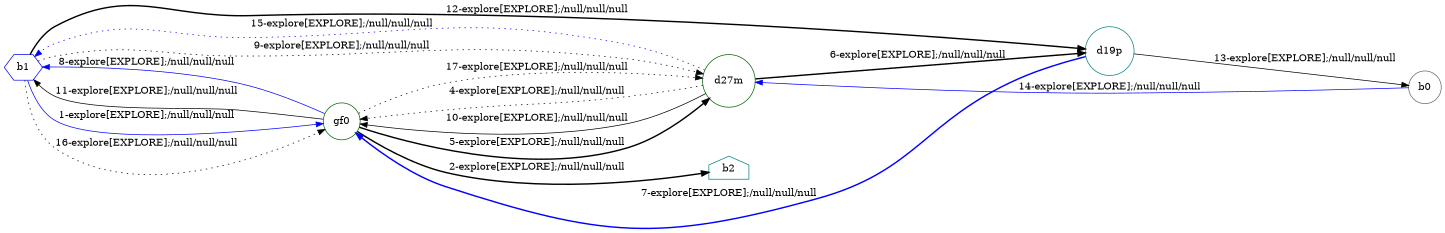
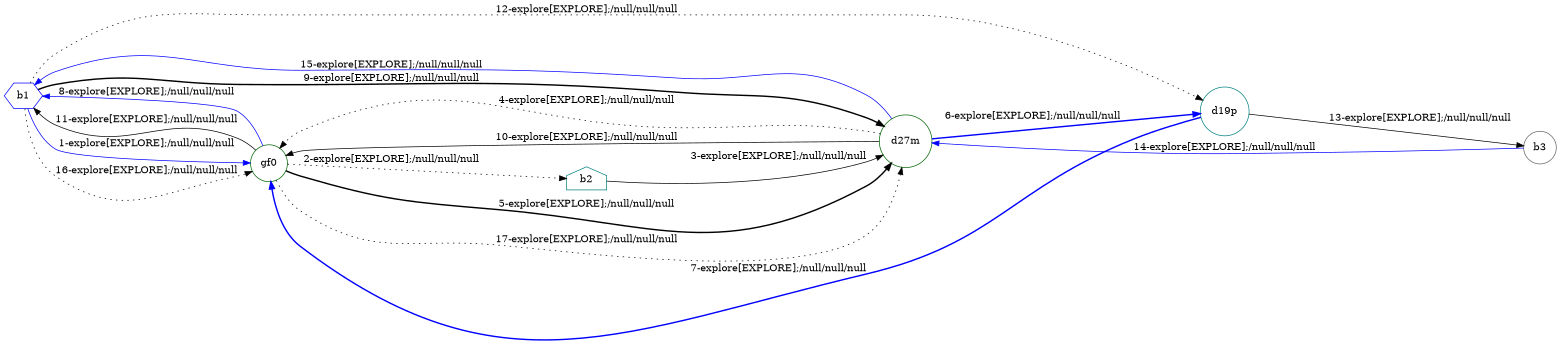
edge "b1" -> "d19p": style bold -> dotted
edge "d27m" -> "b1": style dotted -> solid
edge "b1" -> "d27m": style dotted -> bold
edge "d27m" -> "d19p": color black -> blue
node "b0": label "b0" -> "b3"
edge "b2" -> "d27m": added, label "3-explore[EXPLORE];/null/null/null"
edge "gf0" -> "b2": style bold -> dotted
